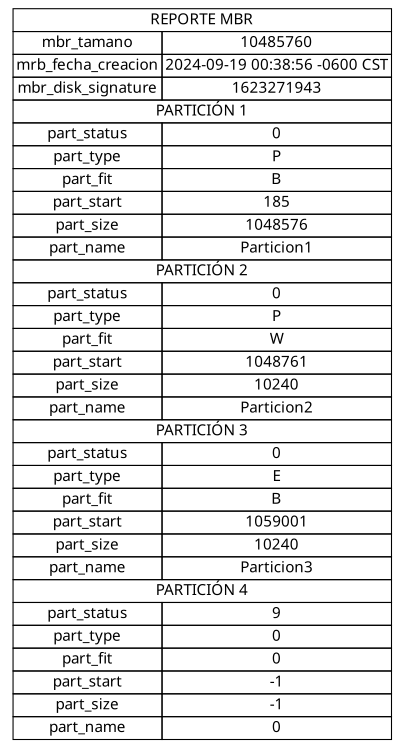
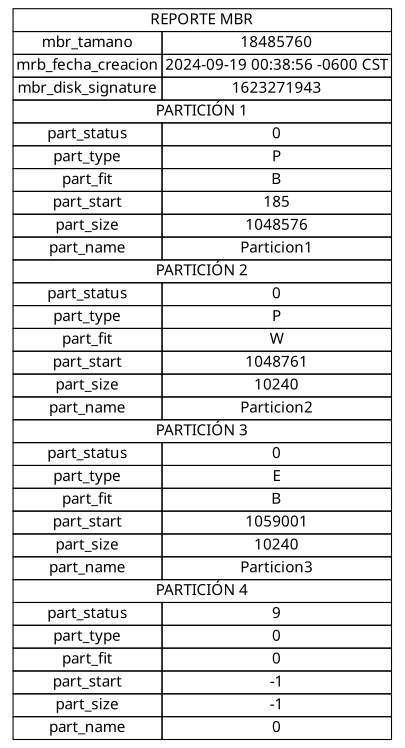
node "REPORTE MBR": text "10485760" -> "18485760"
